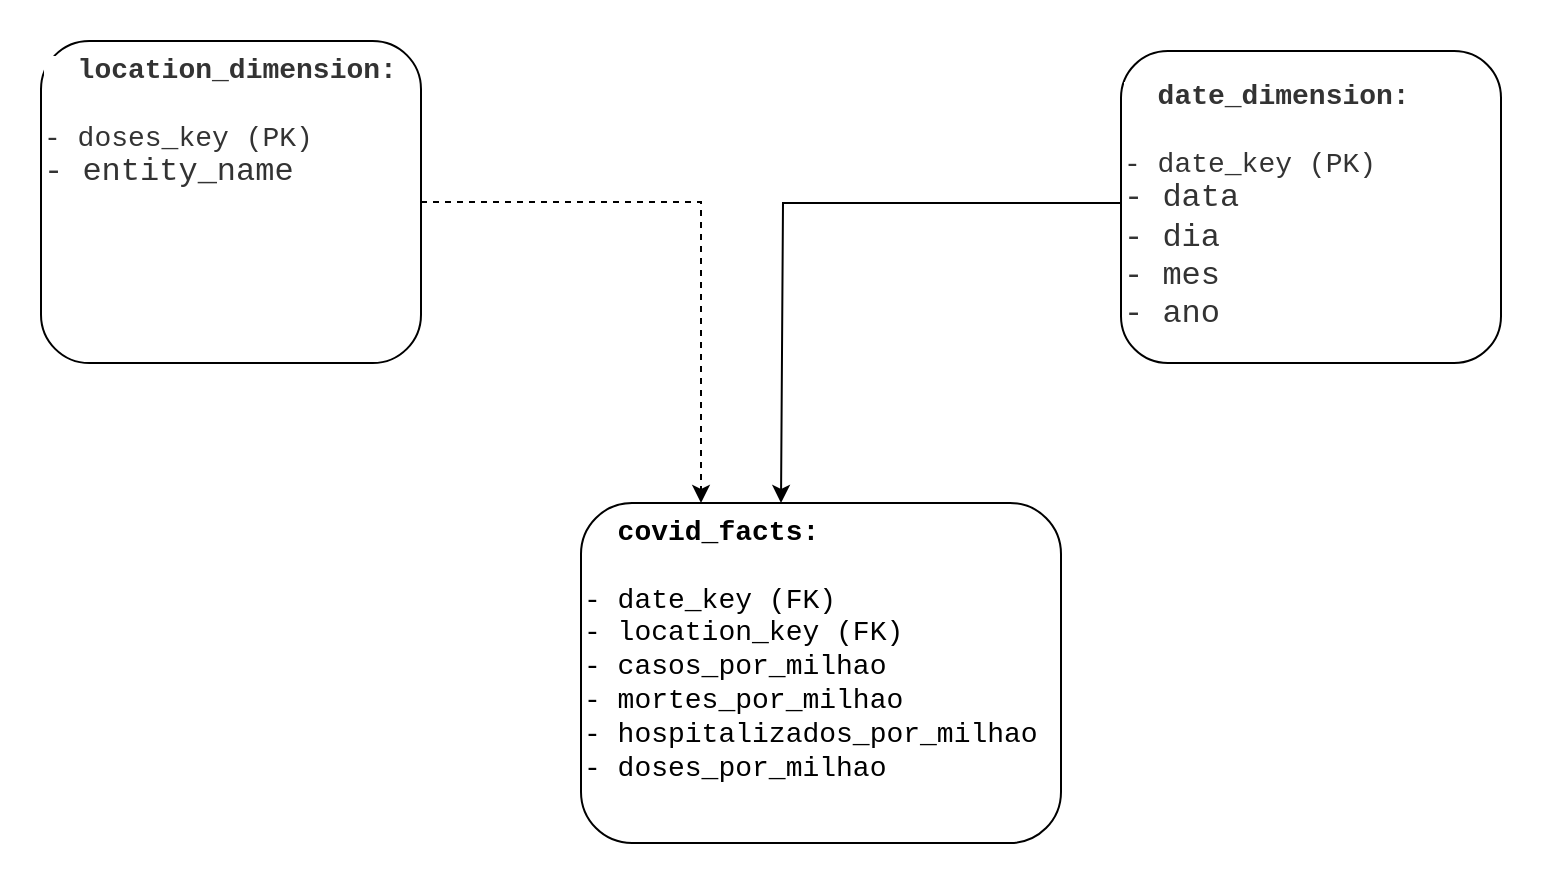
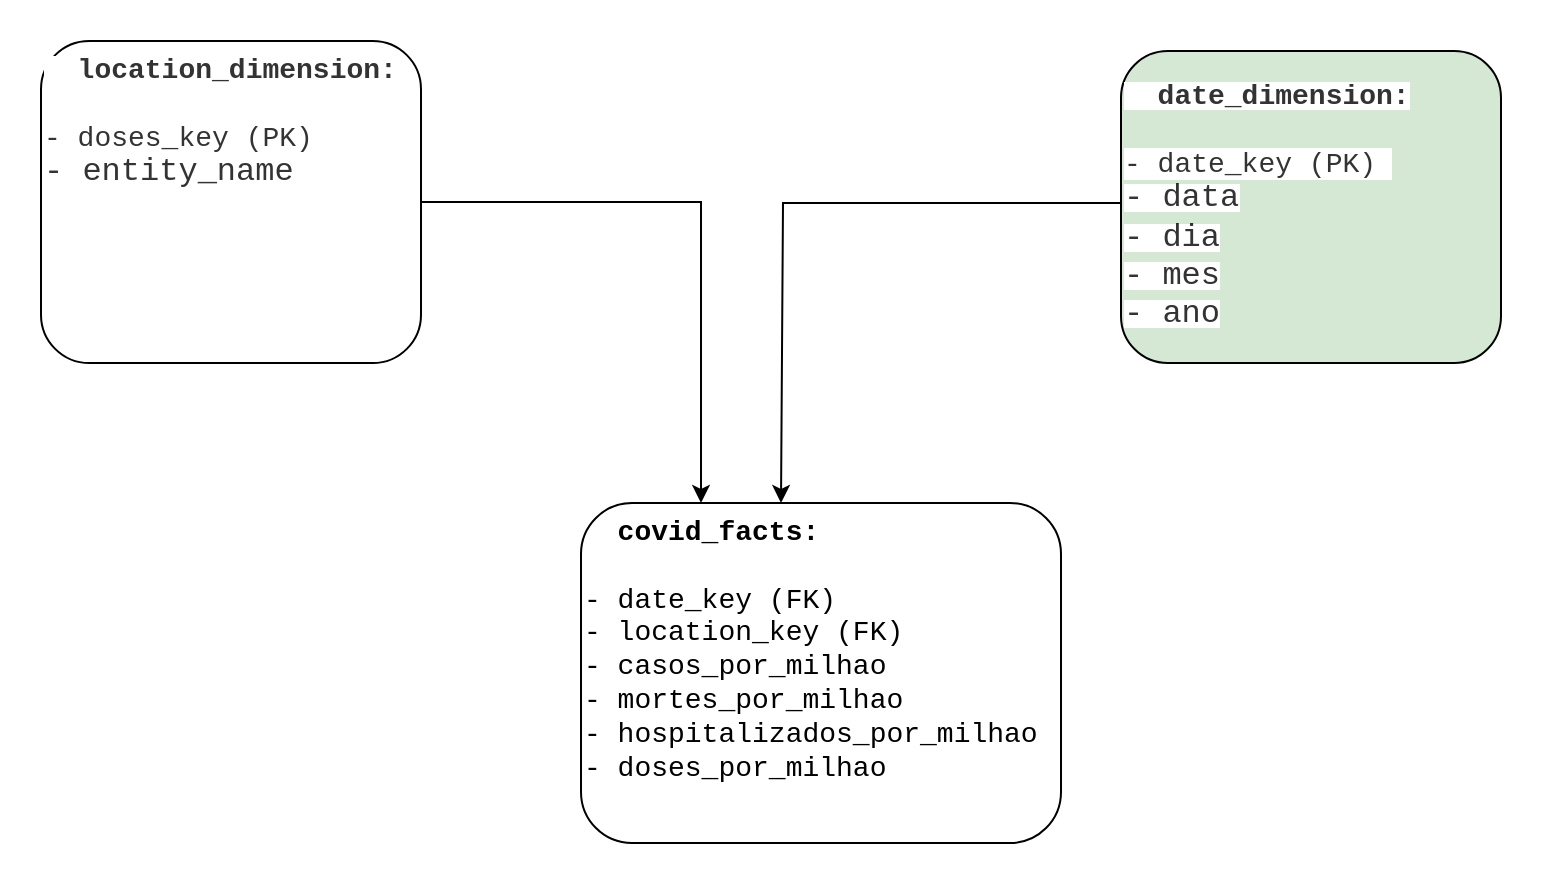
edge "location_dimension: - doses_key (PK) - entity_name" -> "covid_facts: - date_key (FK) - location_key (FK) - casos_por_milhao - mortes_por_milhao - hospitalizados_por_milhao - doses_por_milhao": style dashed -> solid
node "date_dimension: - date_key (PK) - data - dia - mes - ano": fillcolor #ffffff -> #d5e8d4
